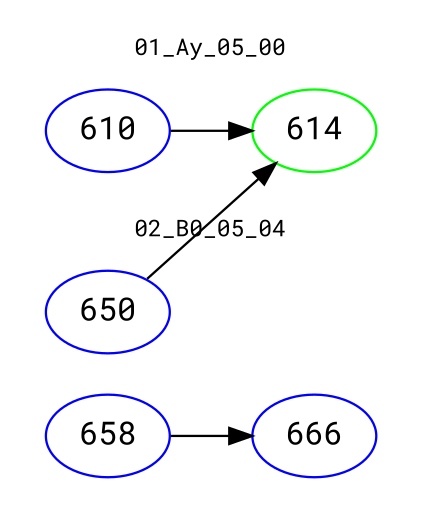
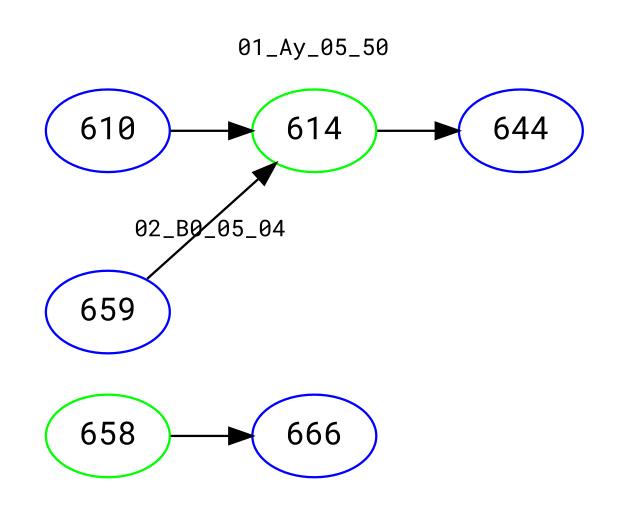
cluster "01_Ay_05_00": label "01_Ay_05_00" -> "01_Ay_05_50"
node "644": added
node "650": label "650" -> "659"
node "658": color blue -> green
